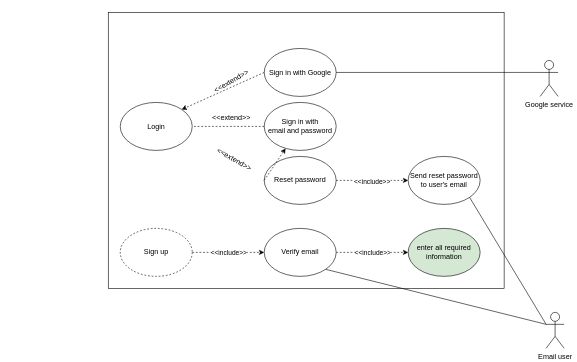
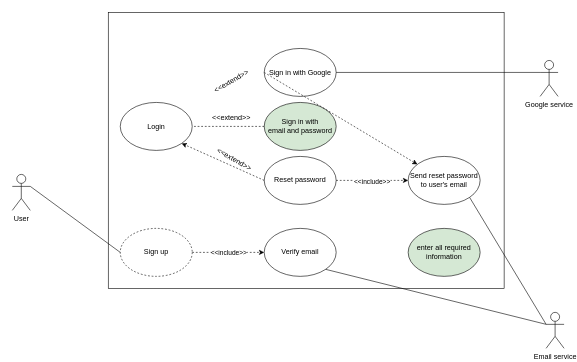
edge "Sign in with Google" -> "Login": now "Sign in with Google" -> "Send reset password to user's email"
node "Sign in with email and password": fillcolor #ffffff -> #d5e8d4
edge "Reset password" -> "Sign in with email and password": now "Reset password" -> "Login"
node "User": added
edge "User" -- "Sign up": added
edge "Verify email" -> "enter all required information": removed, label "<<include>>"
node "Email user": label "Email user" -> "Email service"
